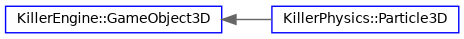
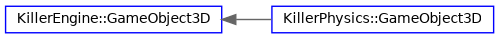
node "KillerPhysics::Particle3D": label "KillerPhysics::Particle3D" -> "KillerPhysics::GameObject3D"
